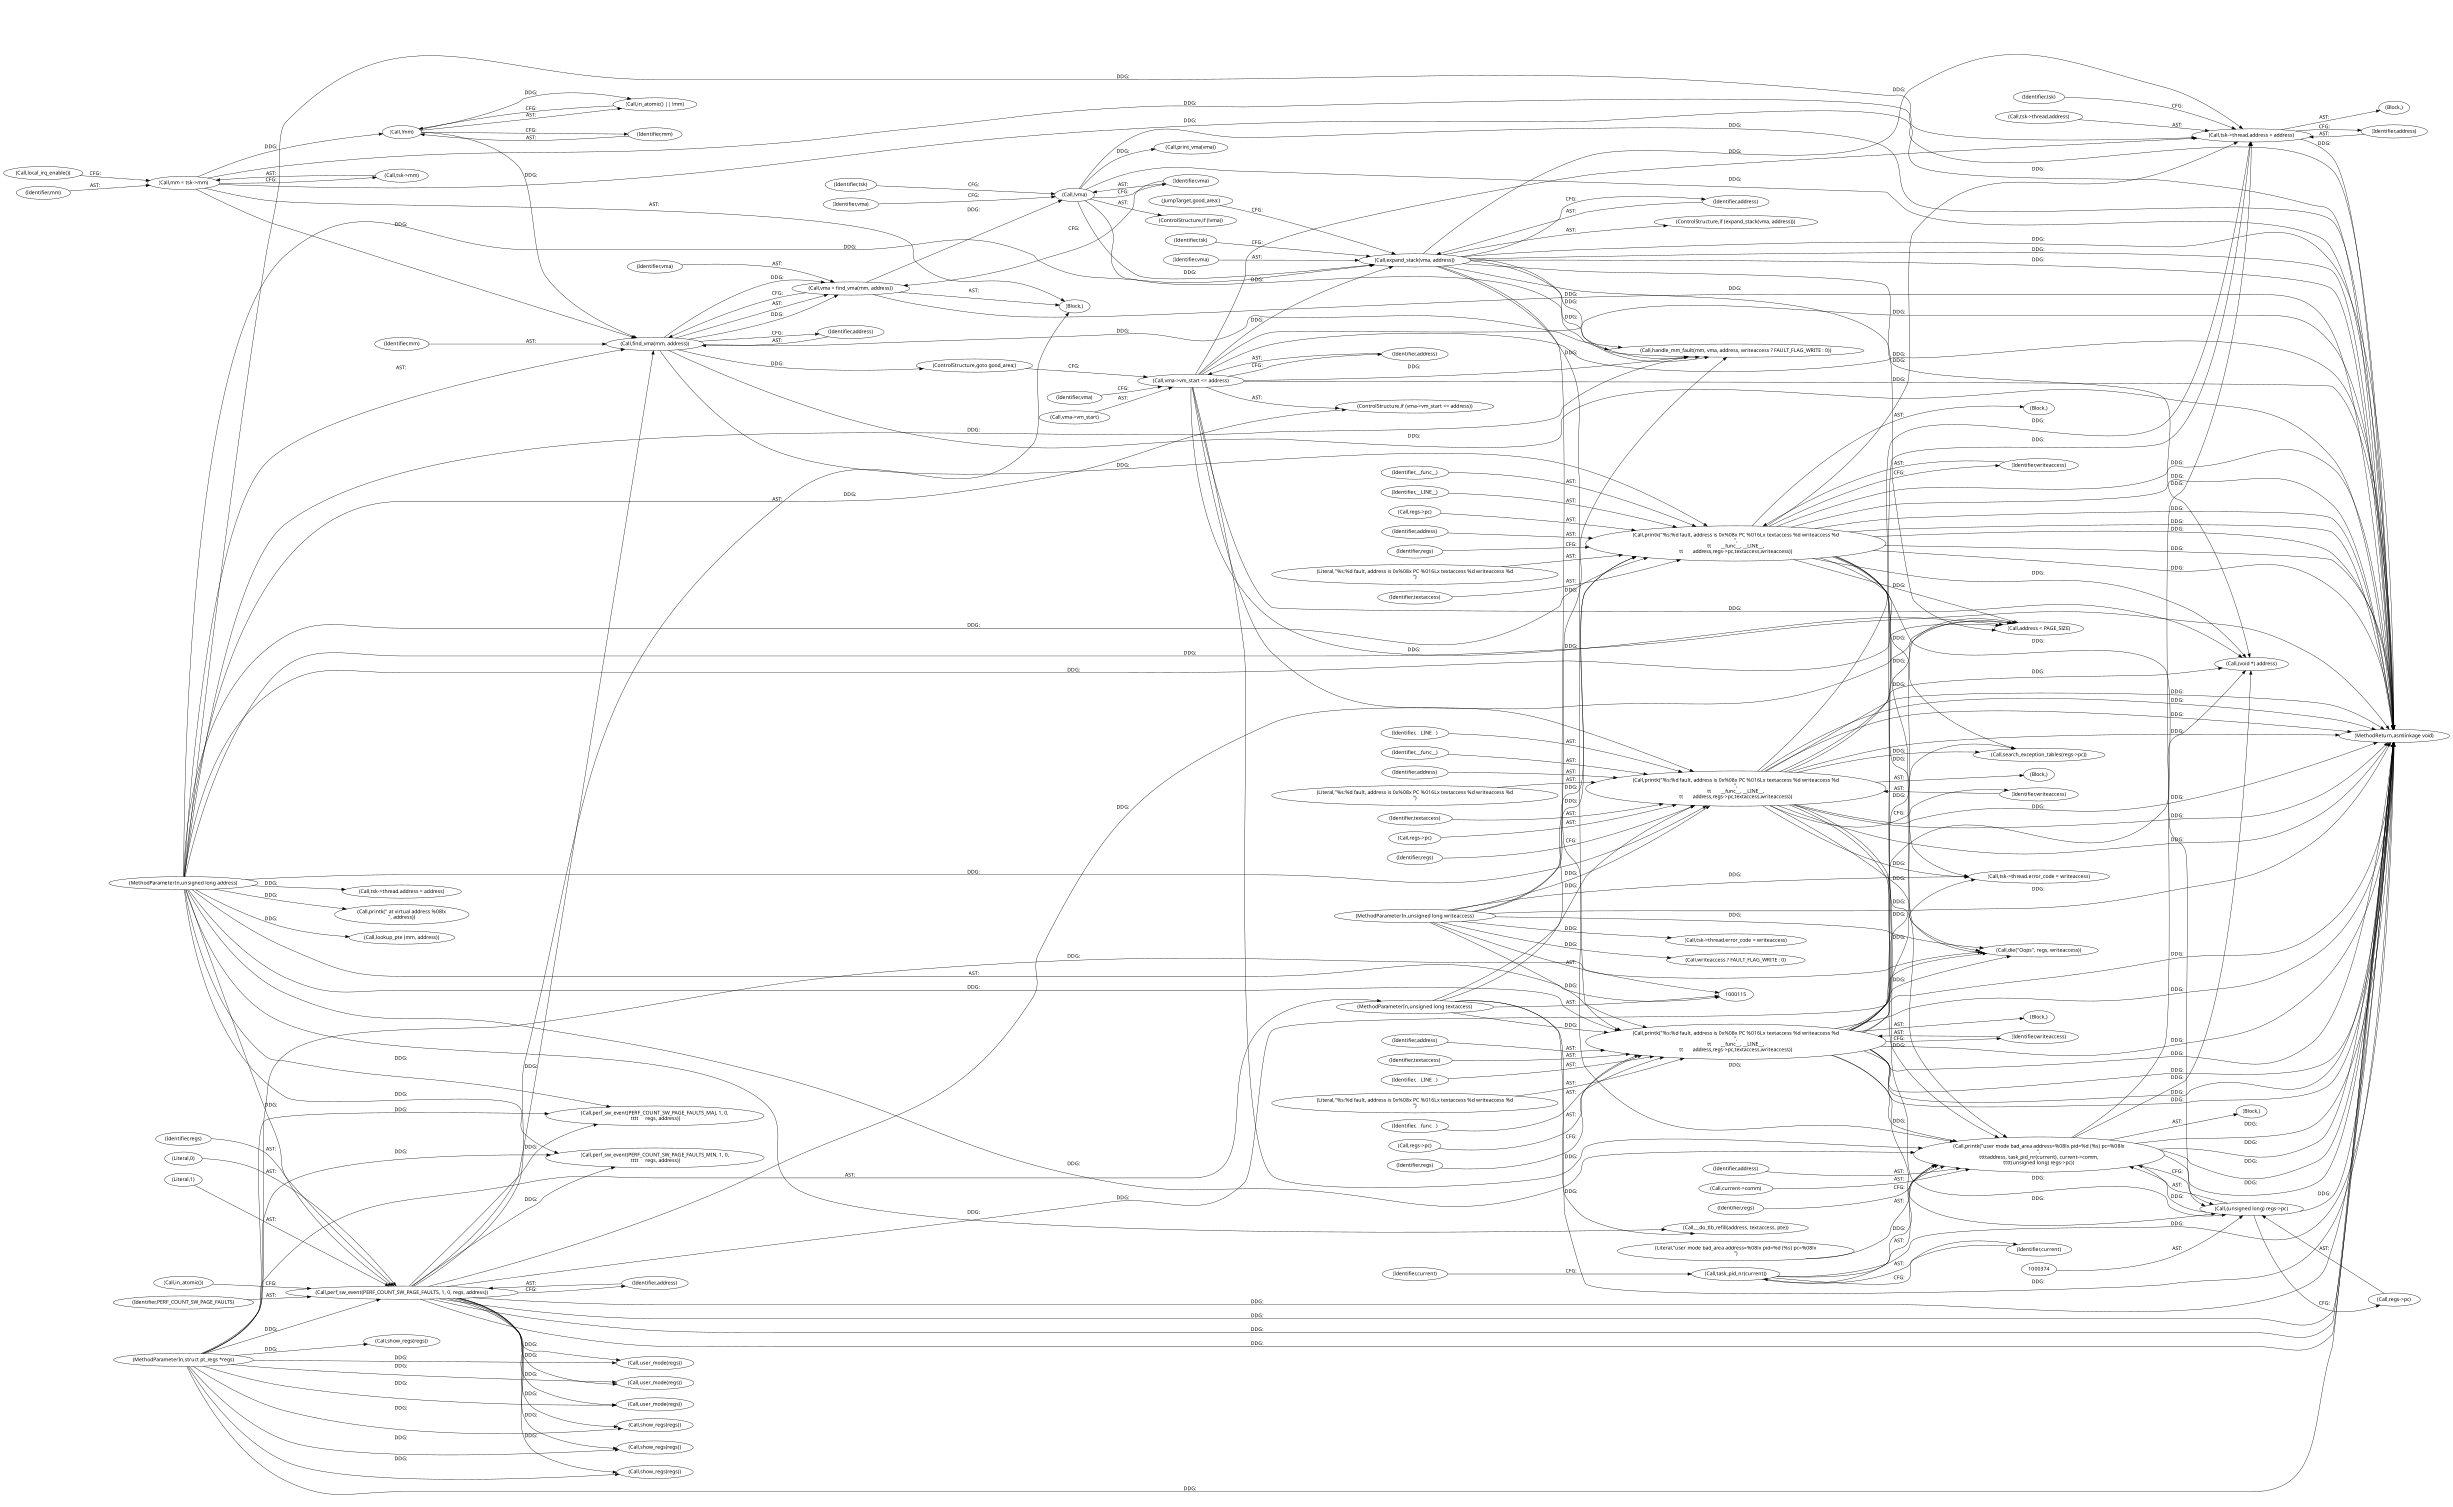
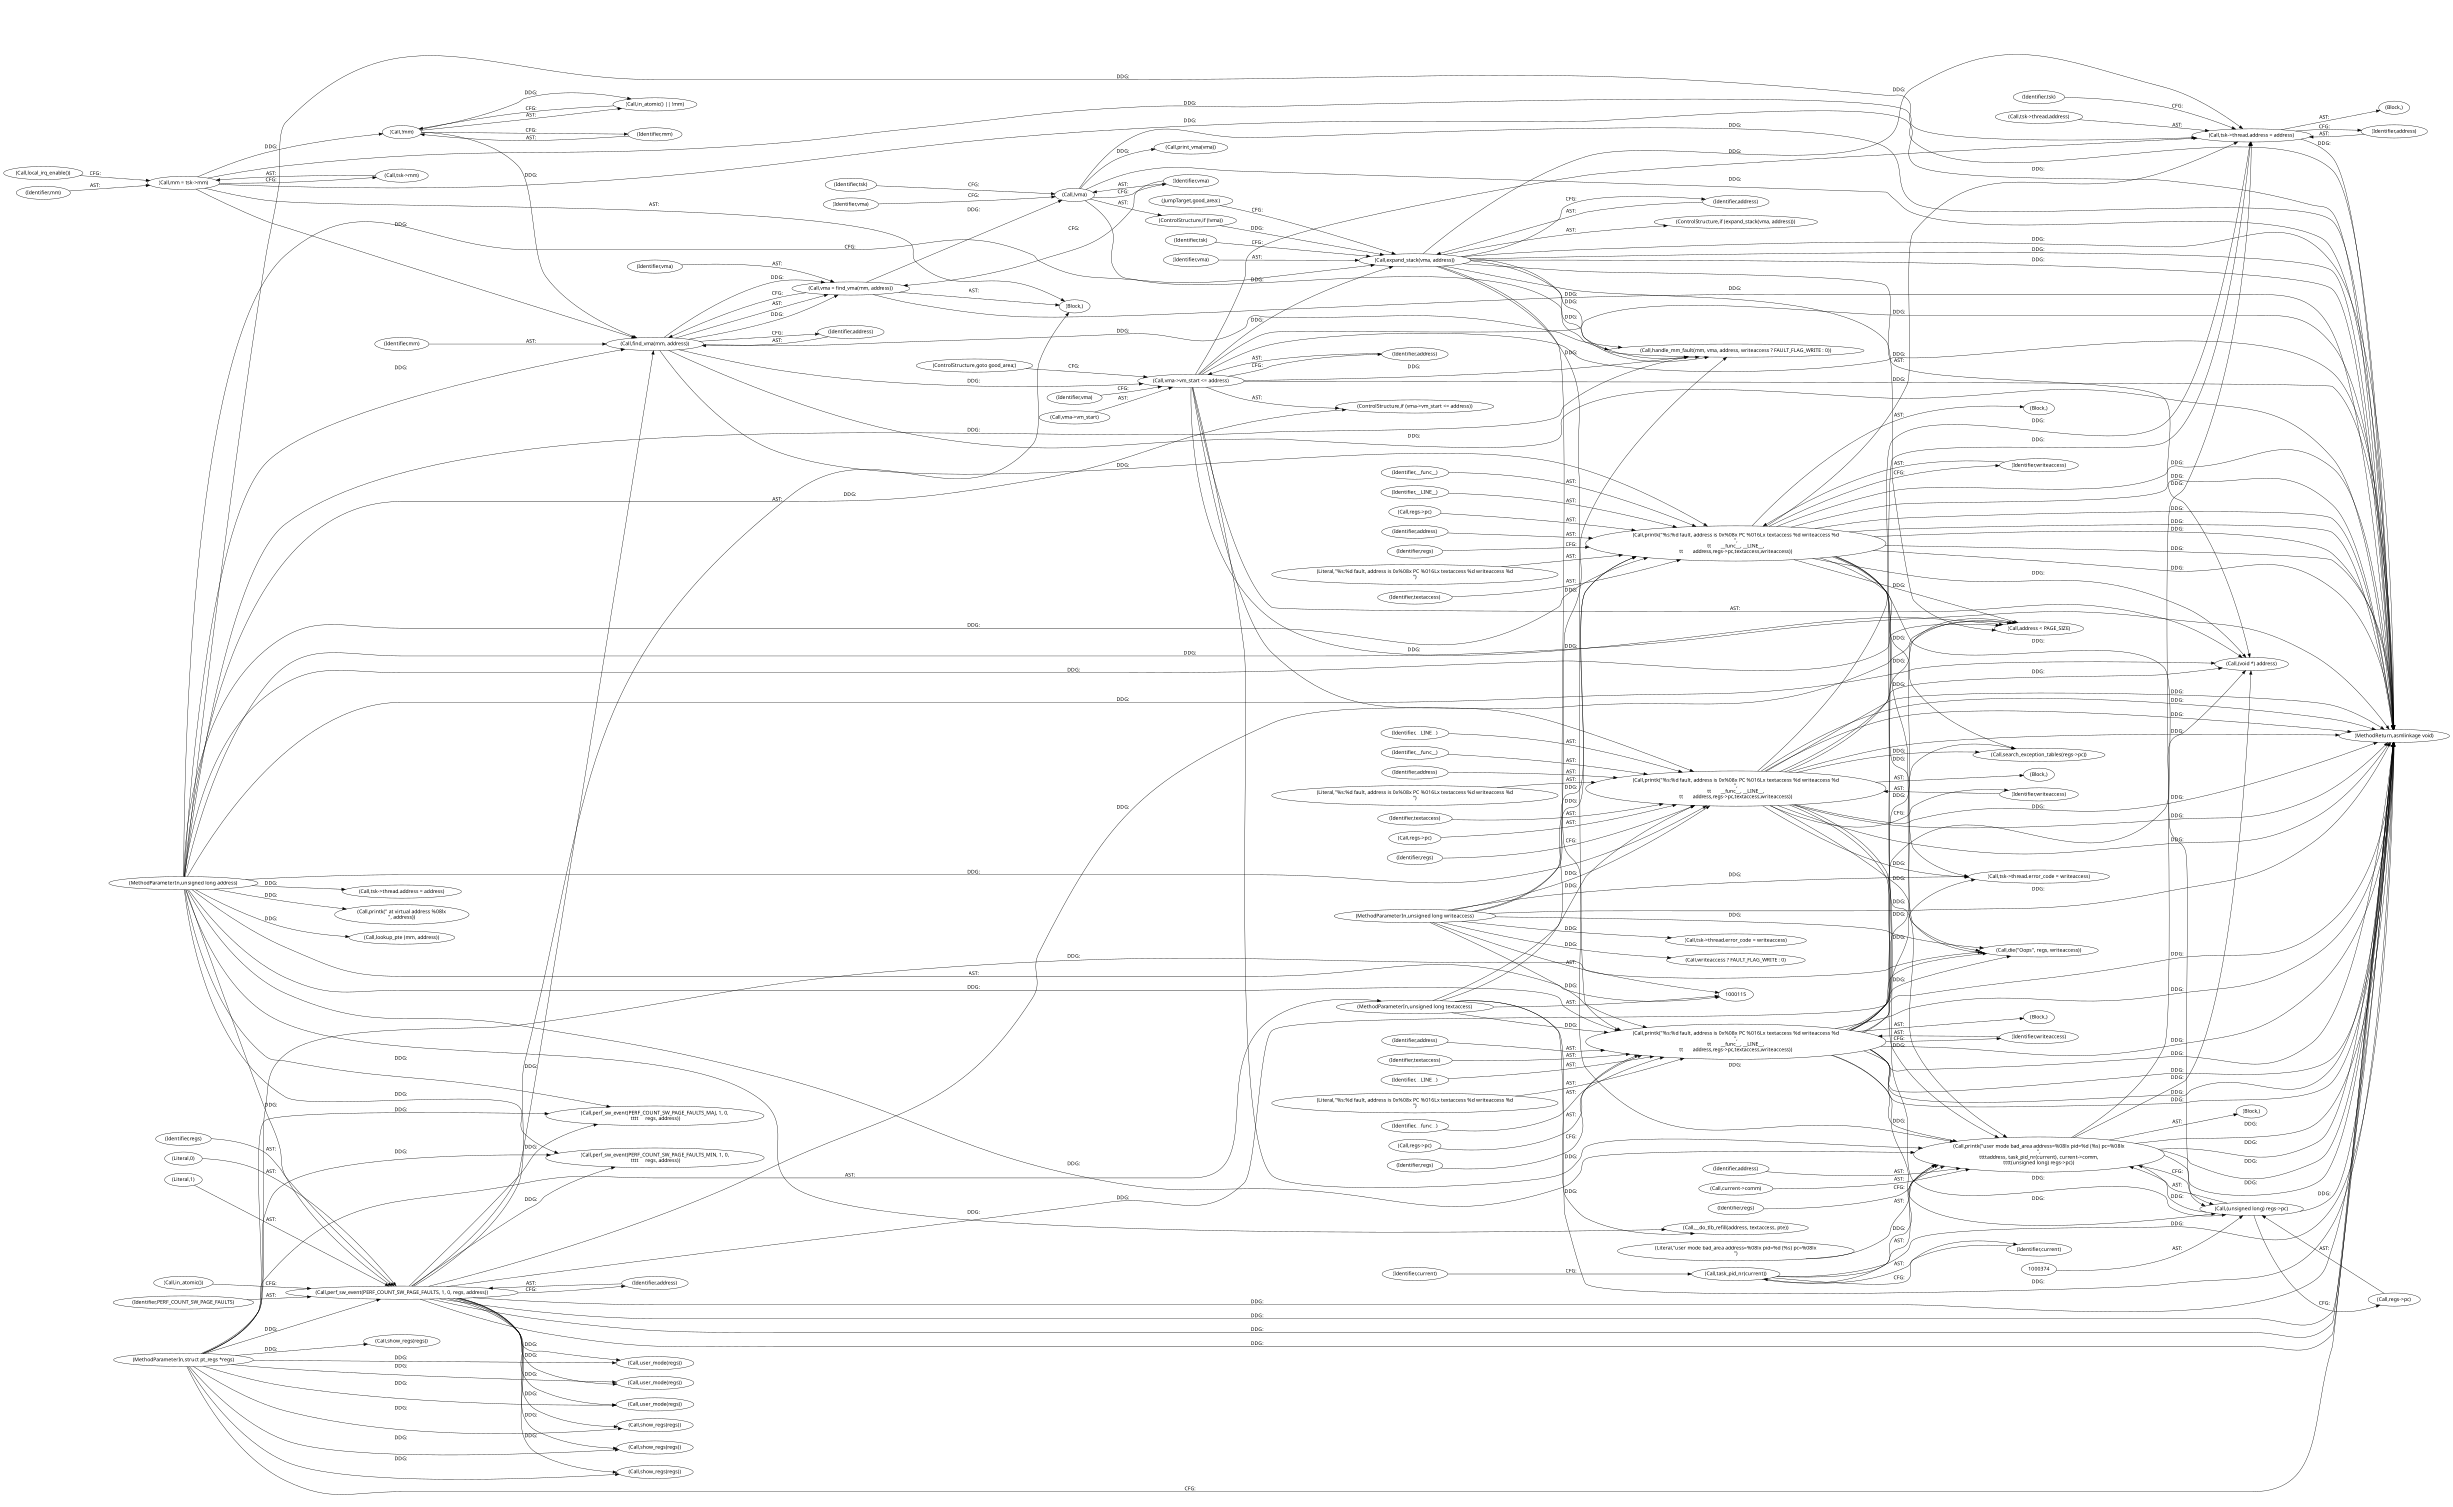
edge "(MethodParameterIn,unsigned long address)" -> "(Call,expand_stack(vma, address))": label "DDG: " -> "CFG: "
edge "(Call,!vma)" -> "(Call,expand_stack(vma, address))": now "(ControlStructure,if (!vma))" -> "(Call,expand_stack(vma, address))"
edge "(Call,expand_stack(vma, address))" -> "(Call,(void *) address)": label "DDG: " -> "AST: "
edge "(MethodParameterIn,unsigned long address)" -> "(Call,find_vma(mm, address))": label "AST: " -> "DDG: "
edge "(Call,find_vma(mm, address))" -> "(ControlStructure,goto good_area;)": now "(Call,find_vma(mm, address))" -> "(Call,vma->vm_start <= address)"
edge "(Call,vma->vm_start <= address)" -> "(Call,(void *) address)": label "DDG: " -> "AST: "
edge "(MethodParameterIn,unsigned long address)" -> "(Call,(void *) address)": added, label "DDG:"
edge "(MethodParameterIn,struct pt_regs *regs)" -> "(MethodReturn,asmlinkage void)": label "DDG: " -> "CFG: "
